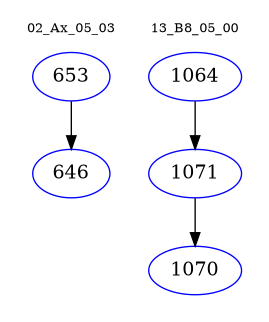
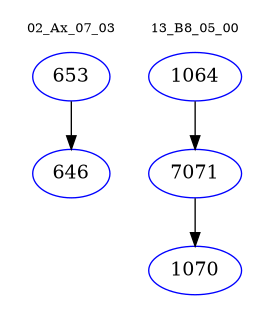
cluster "02_Ax_05_03": label "02_Ax_05_03" -> "02_Ax_07_03"
node "1071": label "1071" -> "7071"
